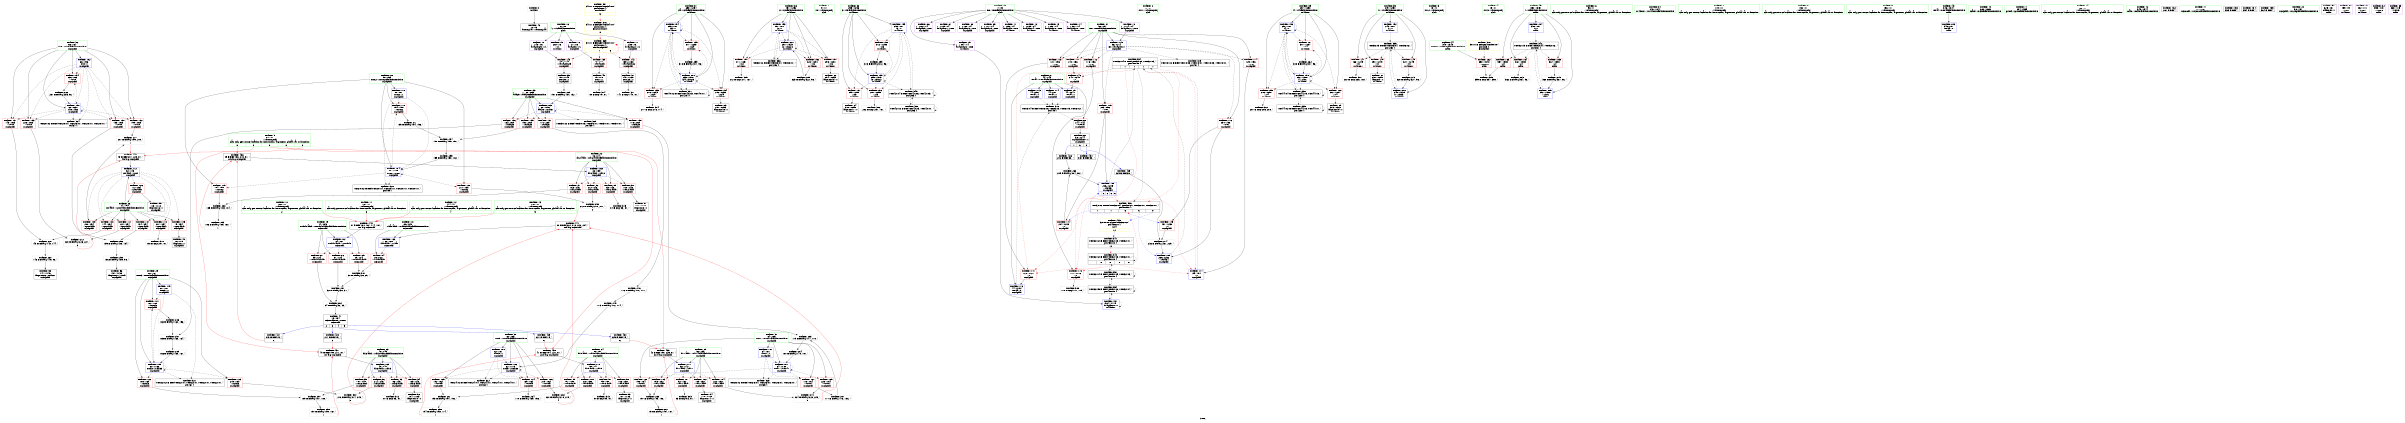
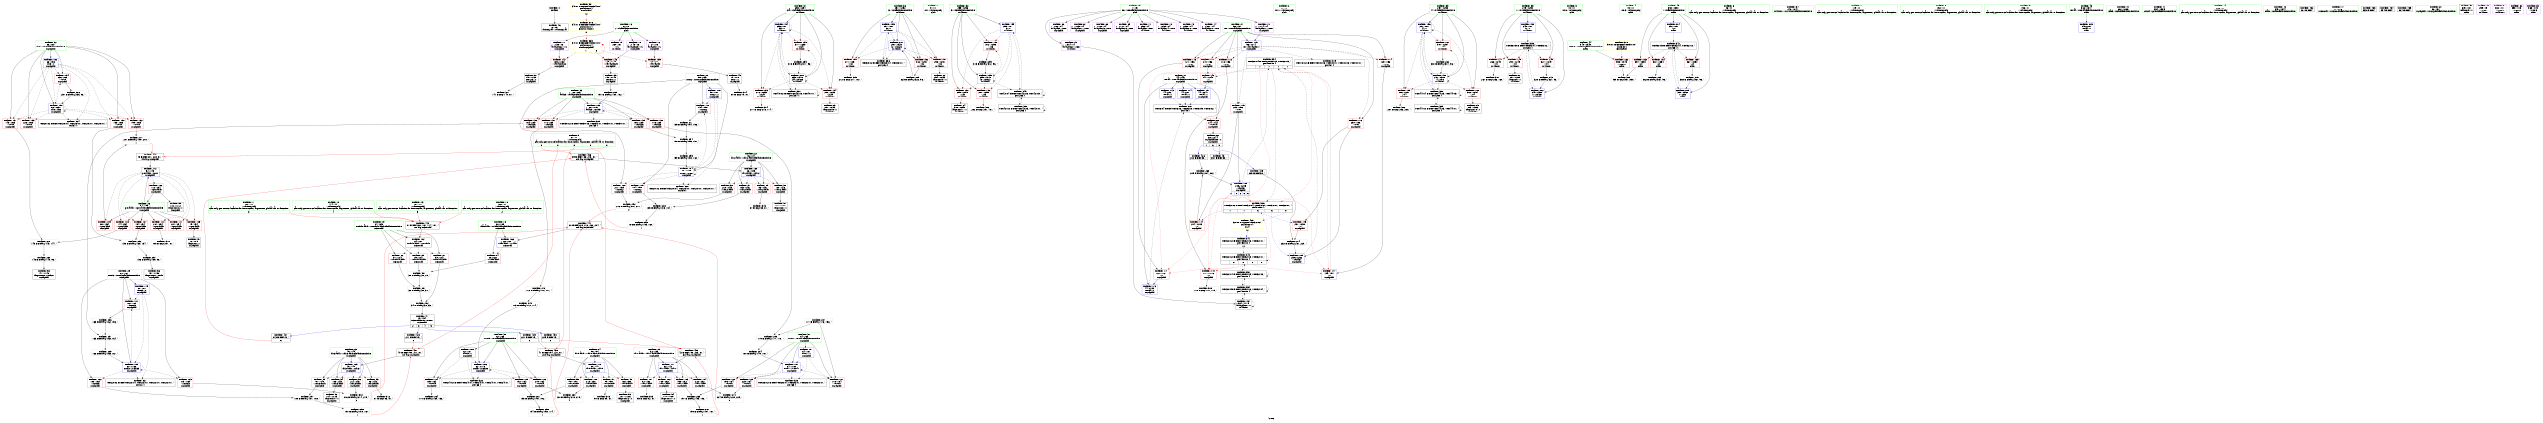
node "NodeID: 272": removed
edge "NodeID: 127" -> "NodeID: 287": reversed
